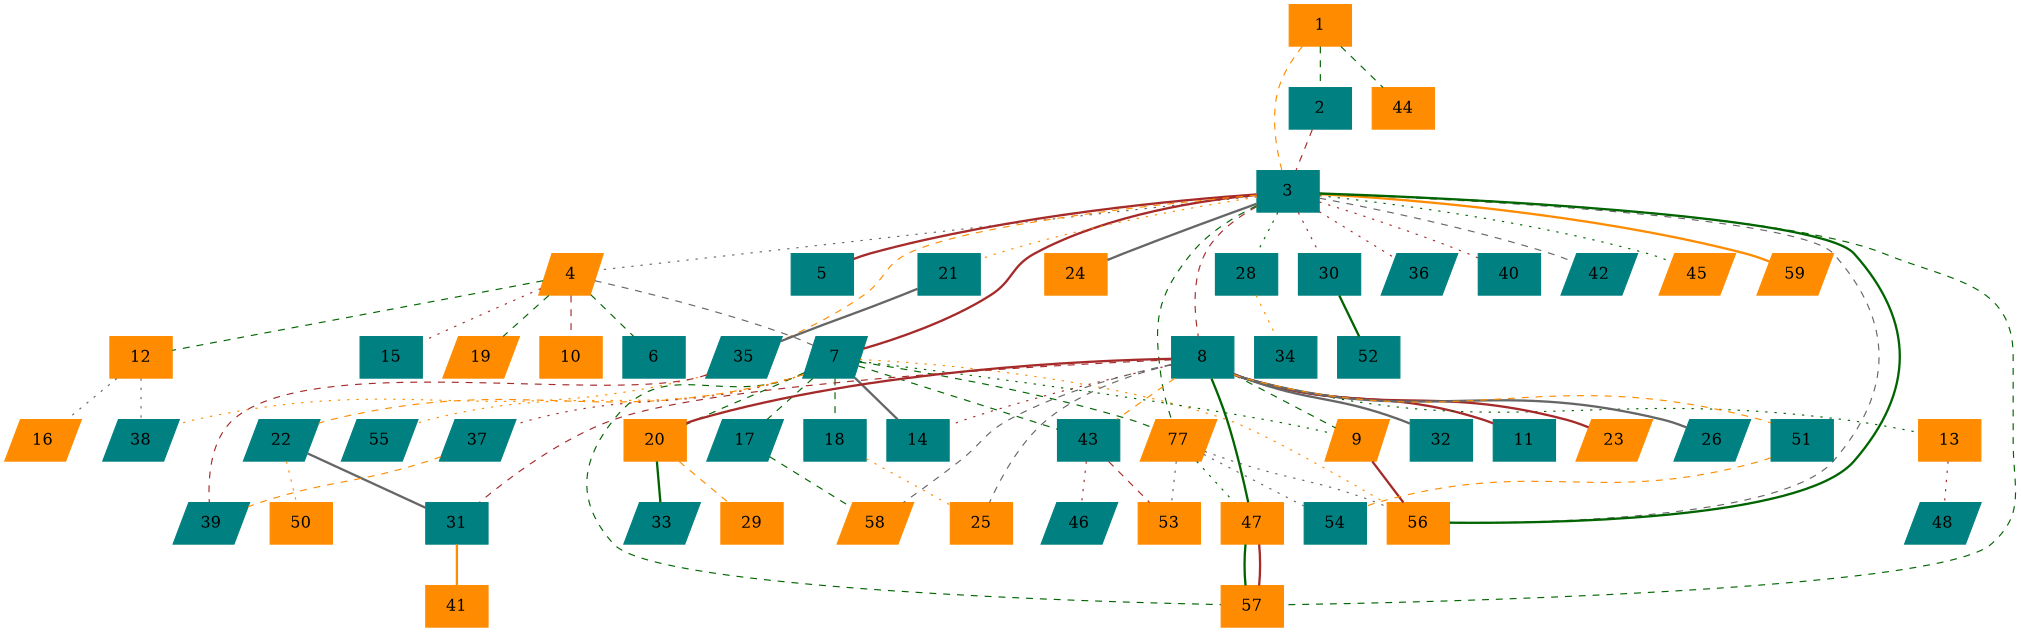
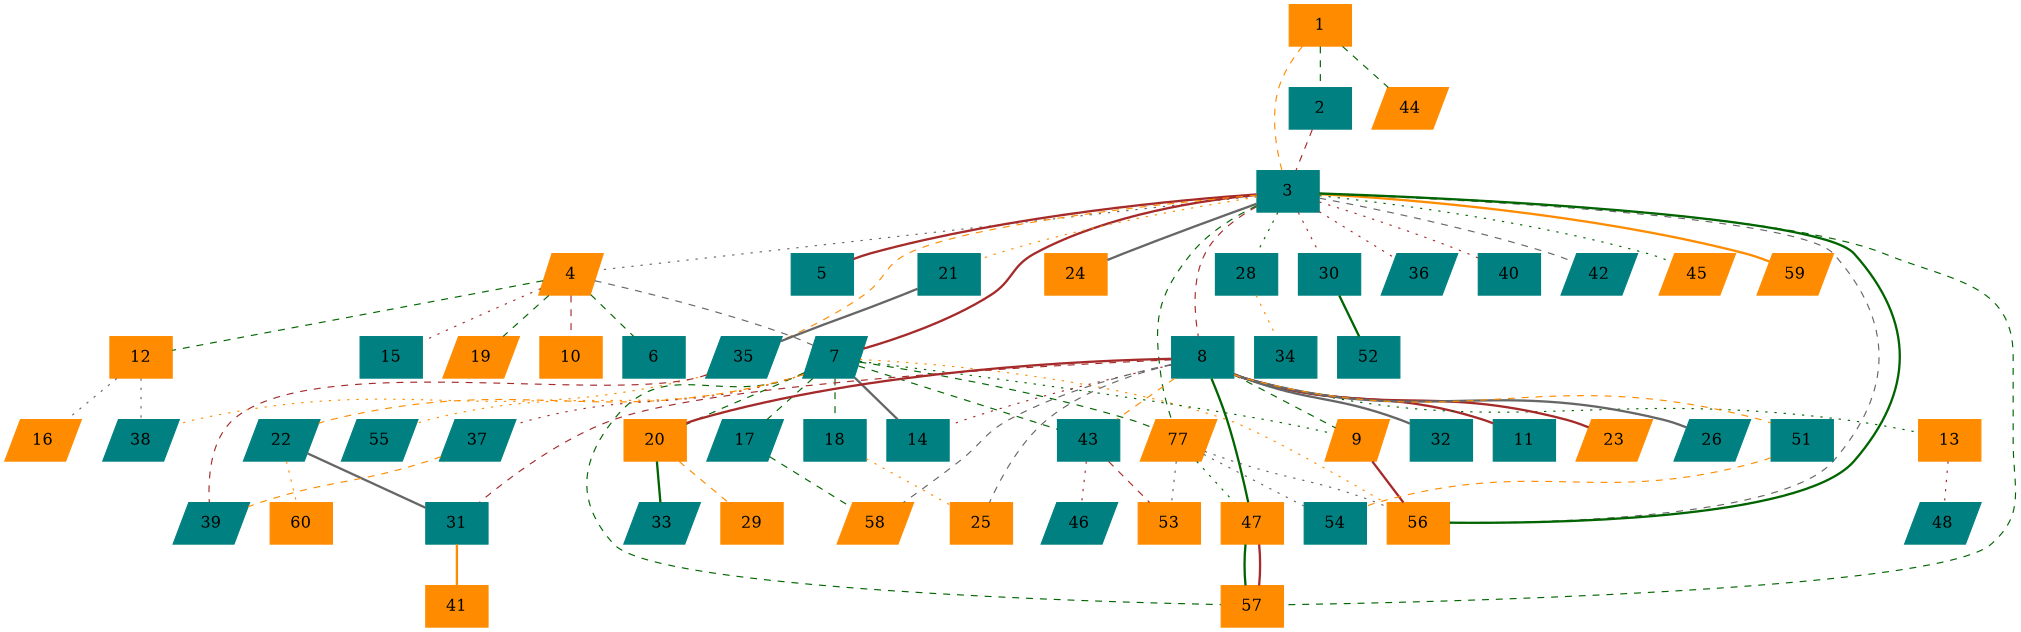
node "44": shape box -> parallelogram
node "50": label "50" -> "60"
